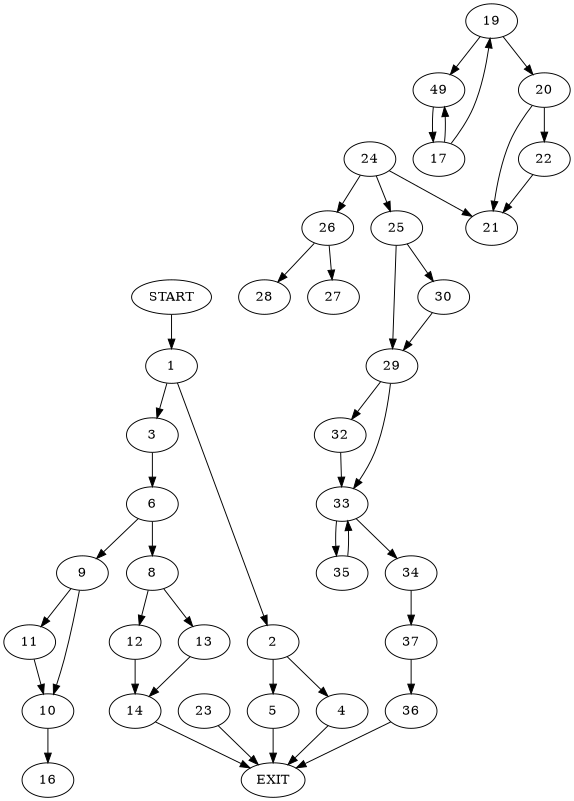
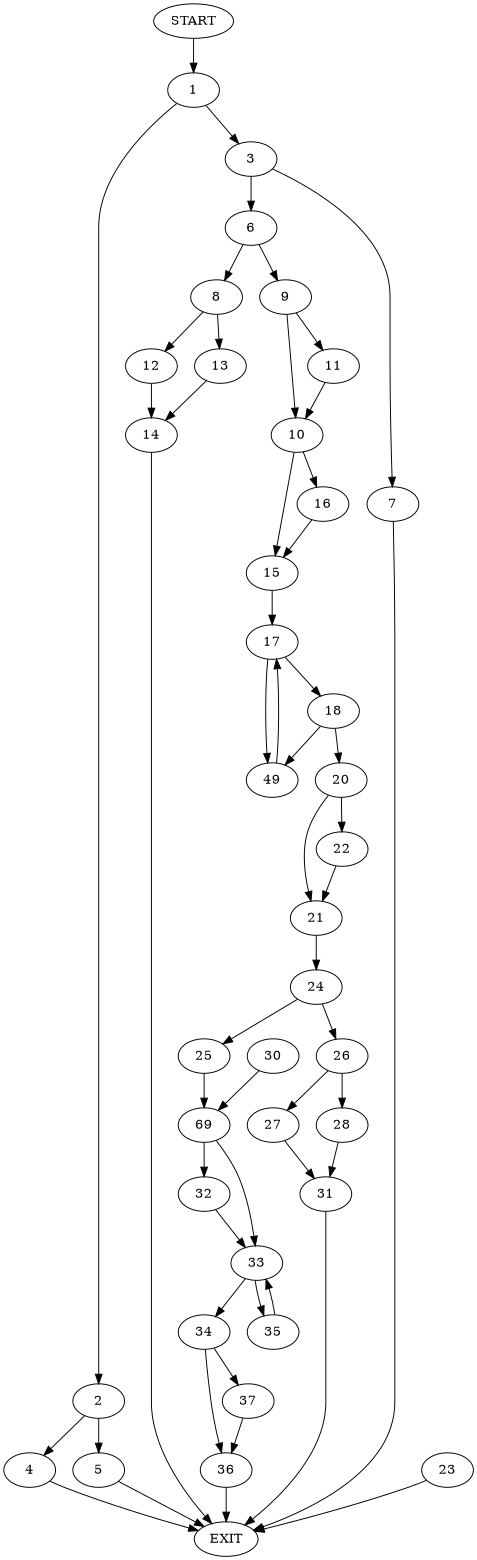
node "19": label "19" -> "18"
edge "24" -> "21": reversed
edge "25" -> "30": removed
node "29": label "29" -> "69"
node "7": added
node "15": added
node "31": added
edge "34" -> "36": added
